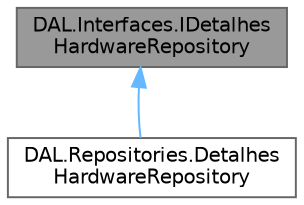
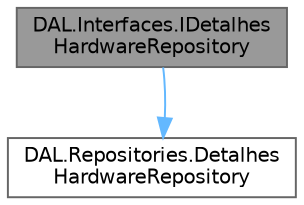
edge "DAL.Repositories.Detalhes HardwareRepository" -> "DAL.Interfaces.IDetalhes HardwareRepository": reversed
